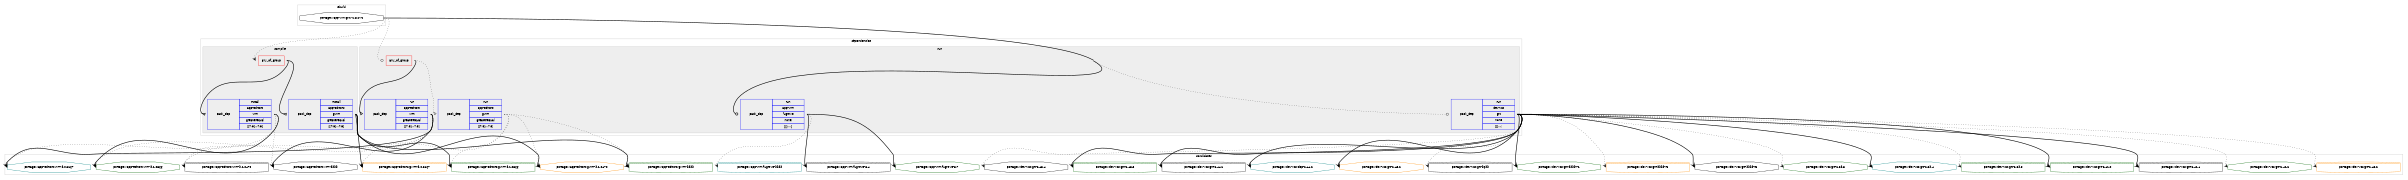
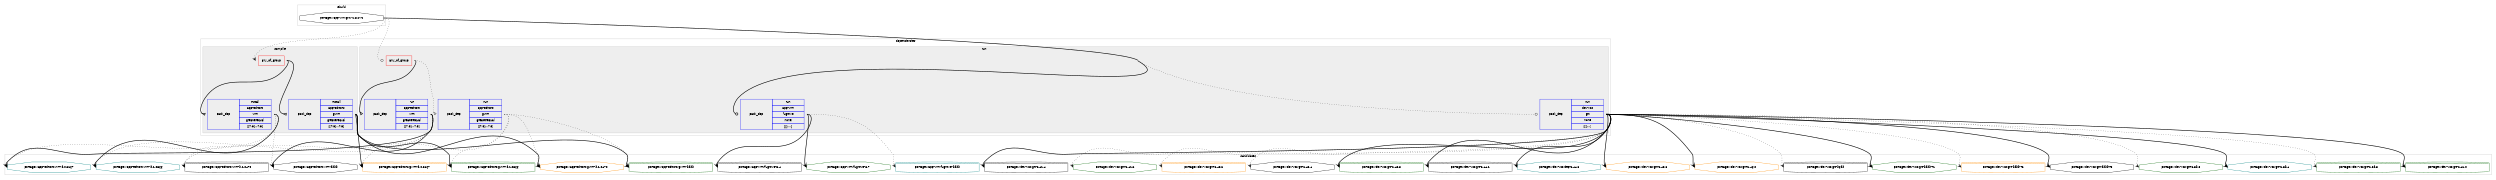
node "portage://app-editors/vim-9.1.0366": color darkgreen -> teal
node "portage://dev-vcs/git-2.46.0": added
